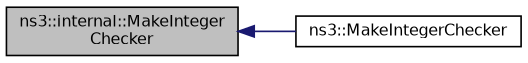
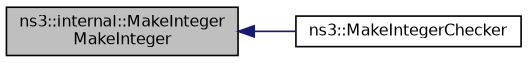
node "ns3::internal::MakeInteger Checker": label "ns3::internal::MakeInteger Checker" -> "ns3::internal::MakeInteger MakeInteger"
